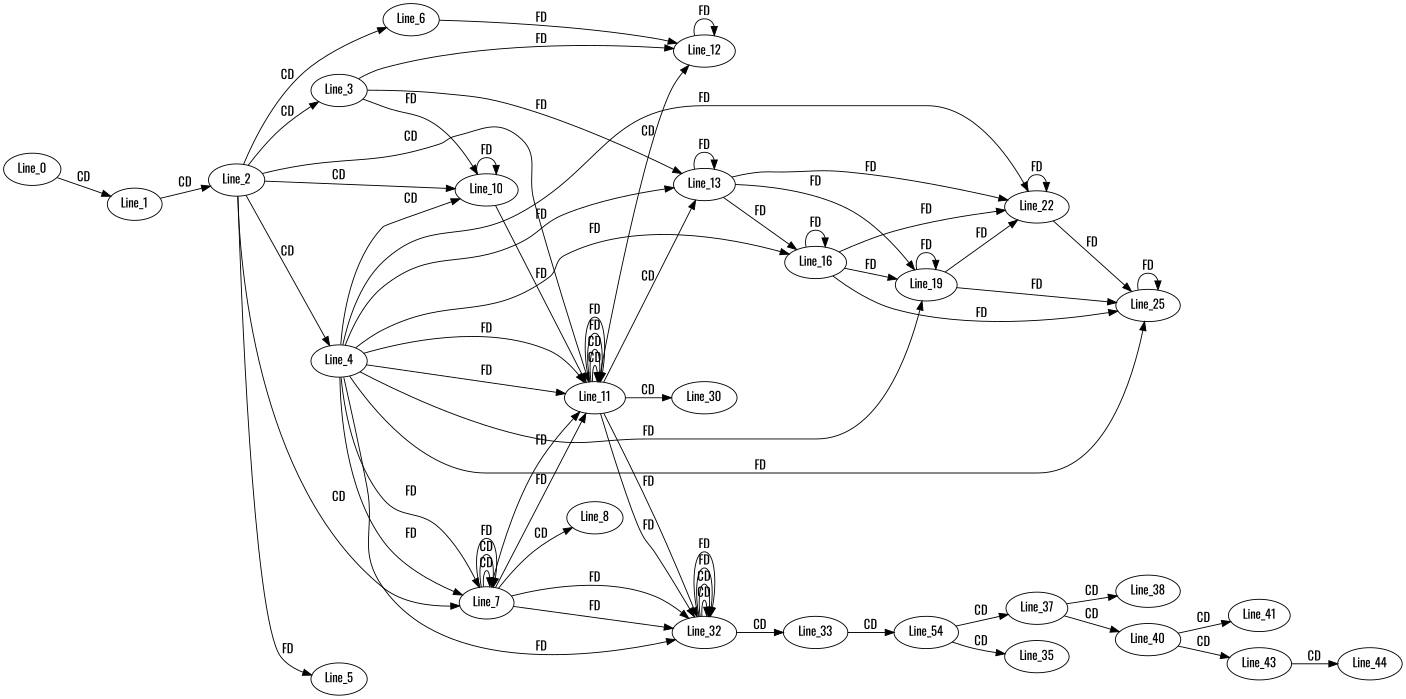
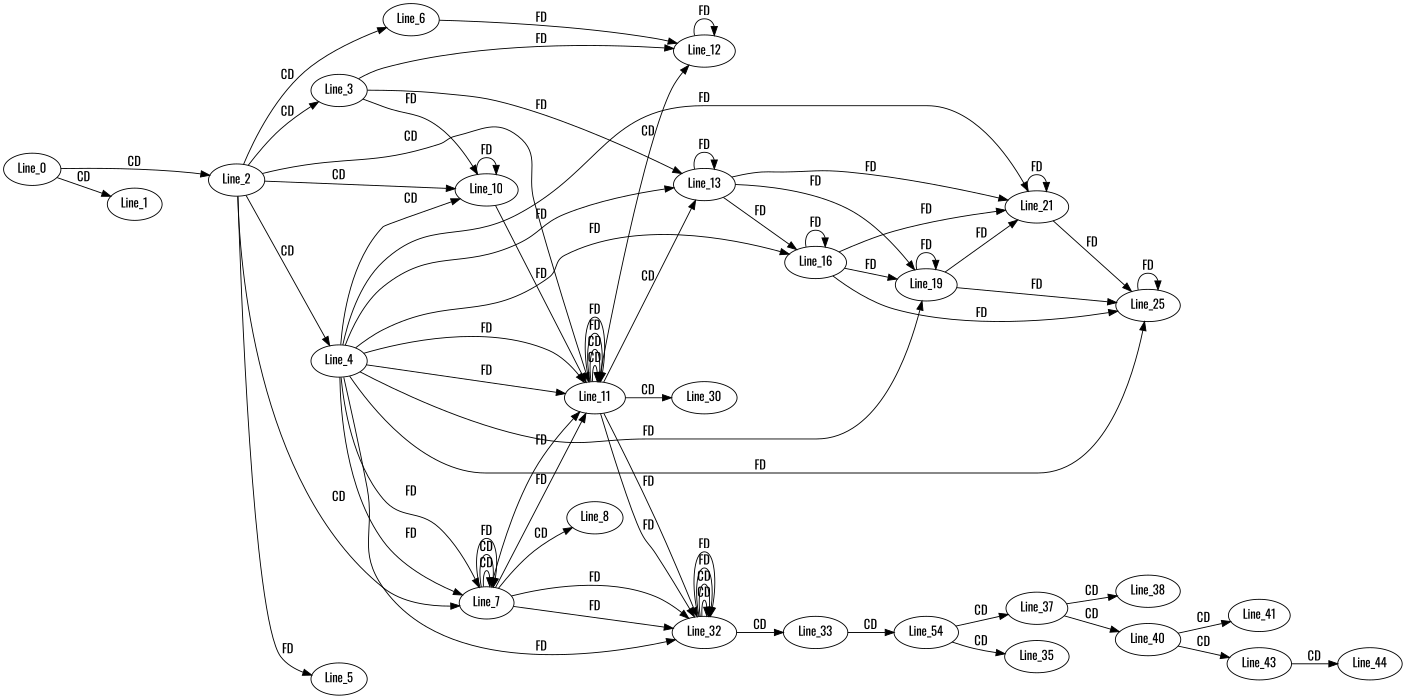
edge "Line_1" -> "Line_2": now "Line_0" -> "Line_2"
node "Line_22": label "Line_22" -> "Line_21"
